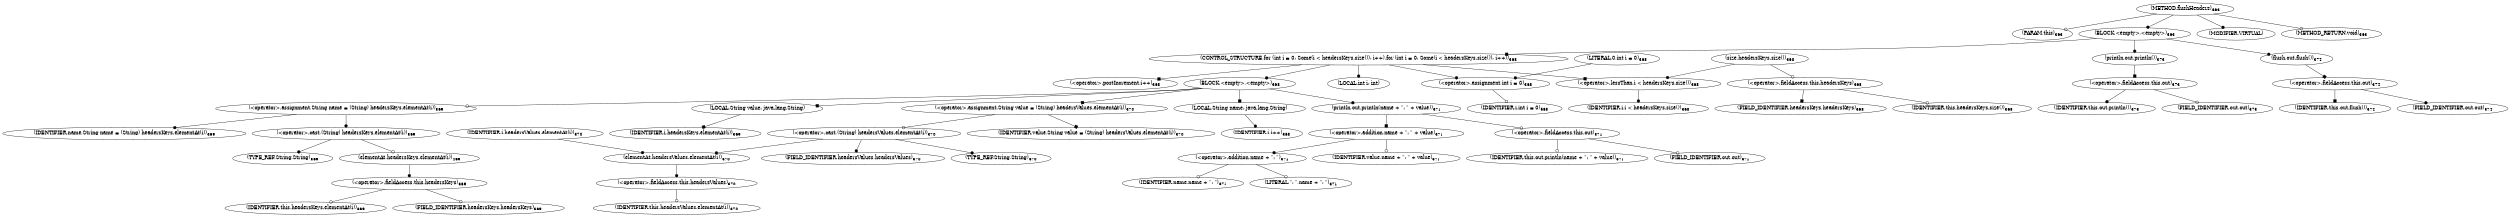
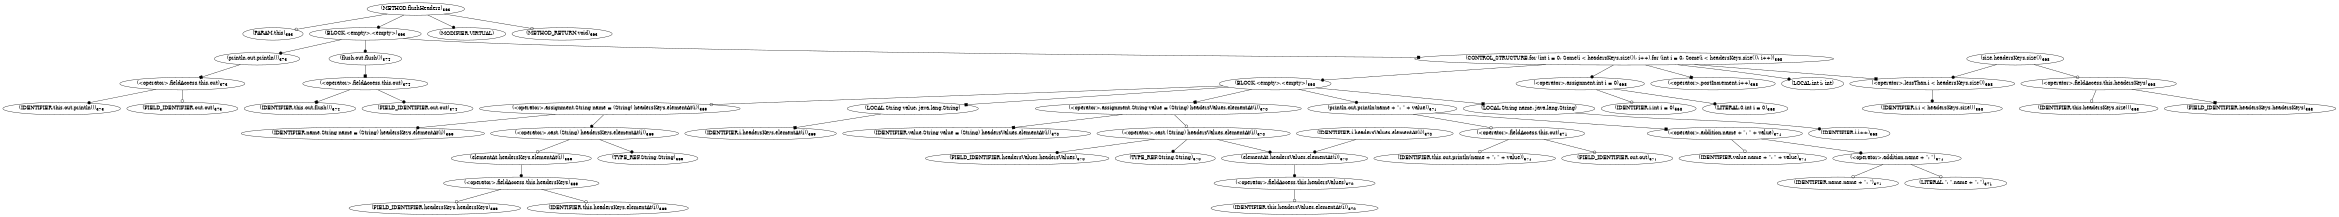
edge "(LITERAL,0,int i = 0)" -> "(<operator>.assignment,int i = 0)": reversed
node "(elementAt,headersKeys.elementAt(i))": text "469" -> "369"
